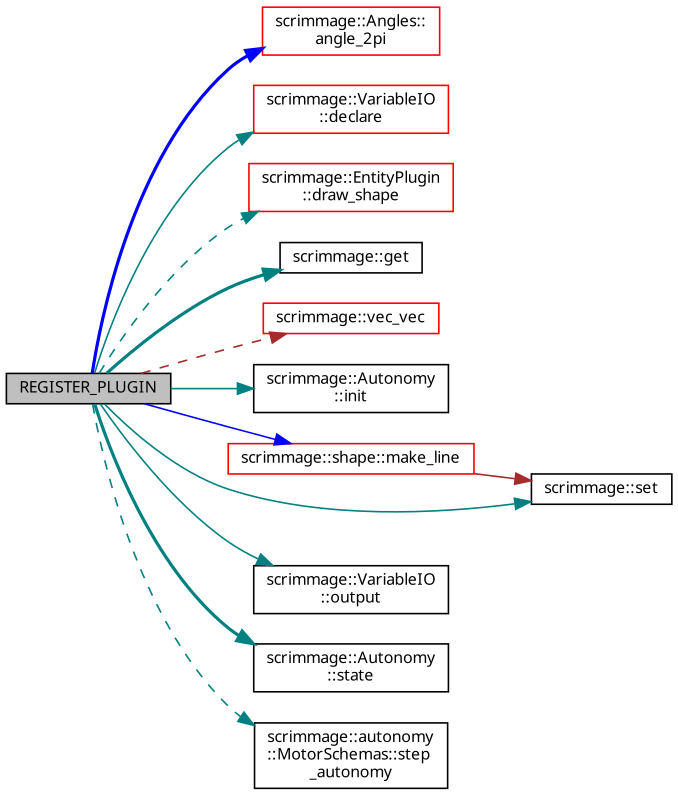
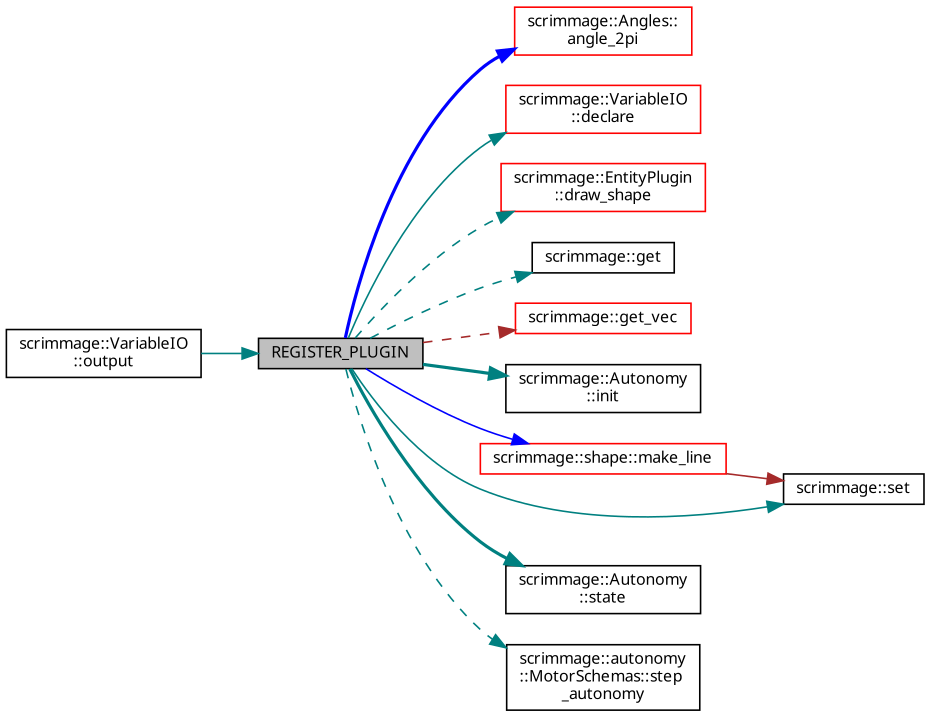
edge "REGISTER_PLUGIN" -> "scrimmage::get": style bold -> dashed
node "scrimmage::vec_vec": label "scrimmage::vec_vec" -> "scrimmage::get_vec"
edge "REGISTER_PLUGIN" -> "scrimmage::Autonomy ::init": style solid -> bold
edge "REGISTER_PLUGIN" -> "scrimmage::VariableIO ::output": reversed
